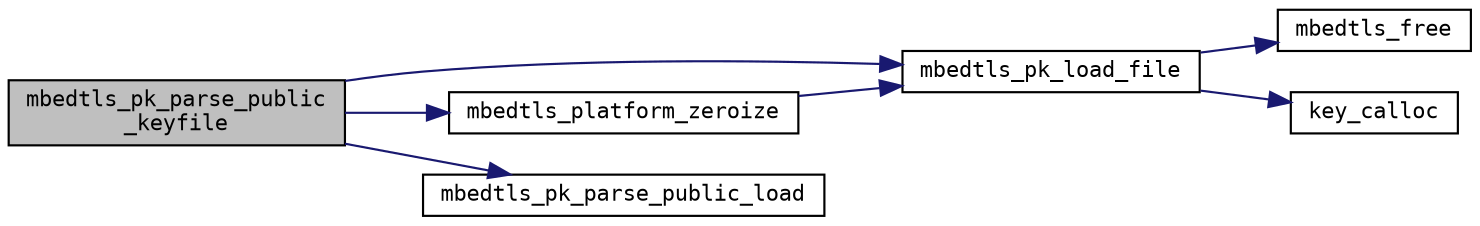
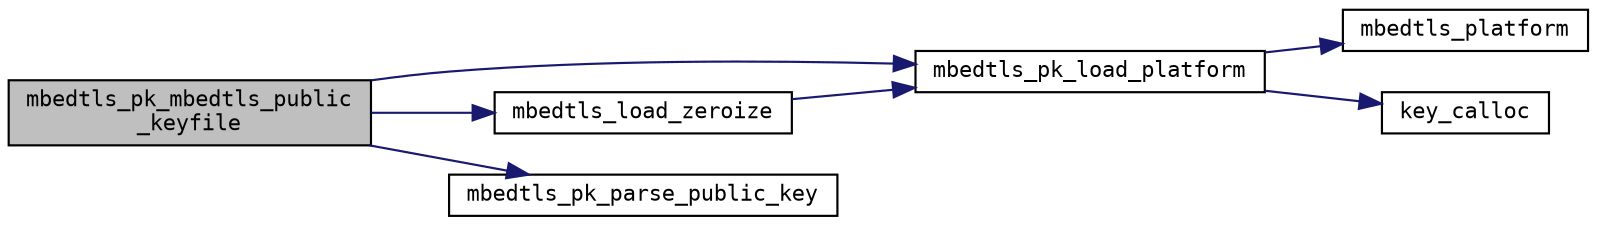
node "mbedtls_free": label "mbedtls_free" -> "mbedtls_platform"
node "mbedtls_pk_load_file": label "mbedtls_pk_load_file" -> "mbedtls_pk_load_platform"
node "mbedtls_pk_parse_public _keyfile": label "mbedtls_pk_parse_public _keyfile" -> "mbedtls_pk_mbedtls_public _keyfile"
node "mbedtls_platform_zeroize": label "mbedtls_platform_zeroize" -> "mbedtls_load_zeroize"
node "mbedtls_pk_parse_public_load": label "mbedtls_pk_parse_public_load" -> "mbedtls_pk_parse_public_key"
